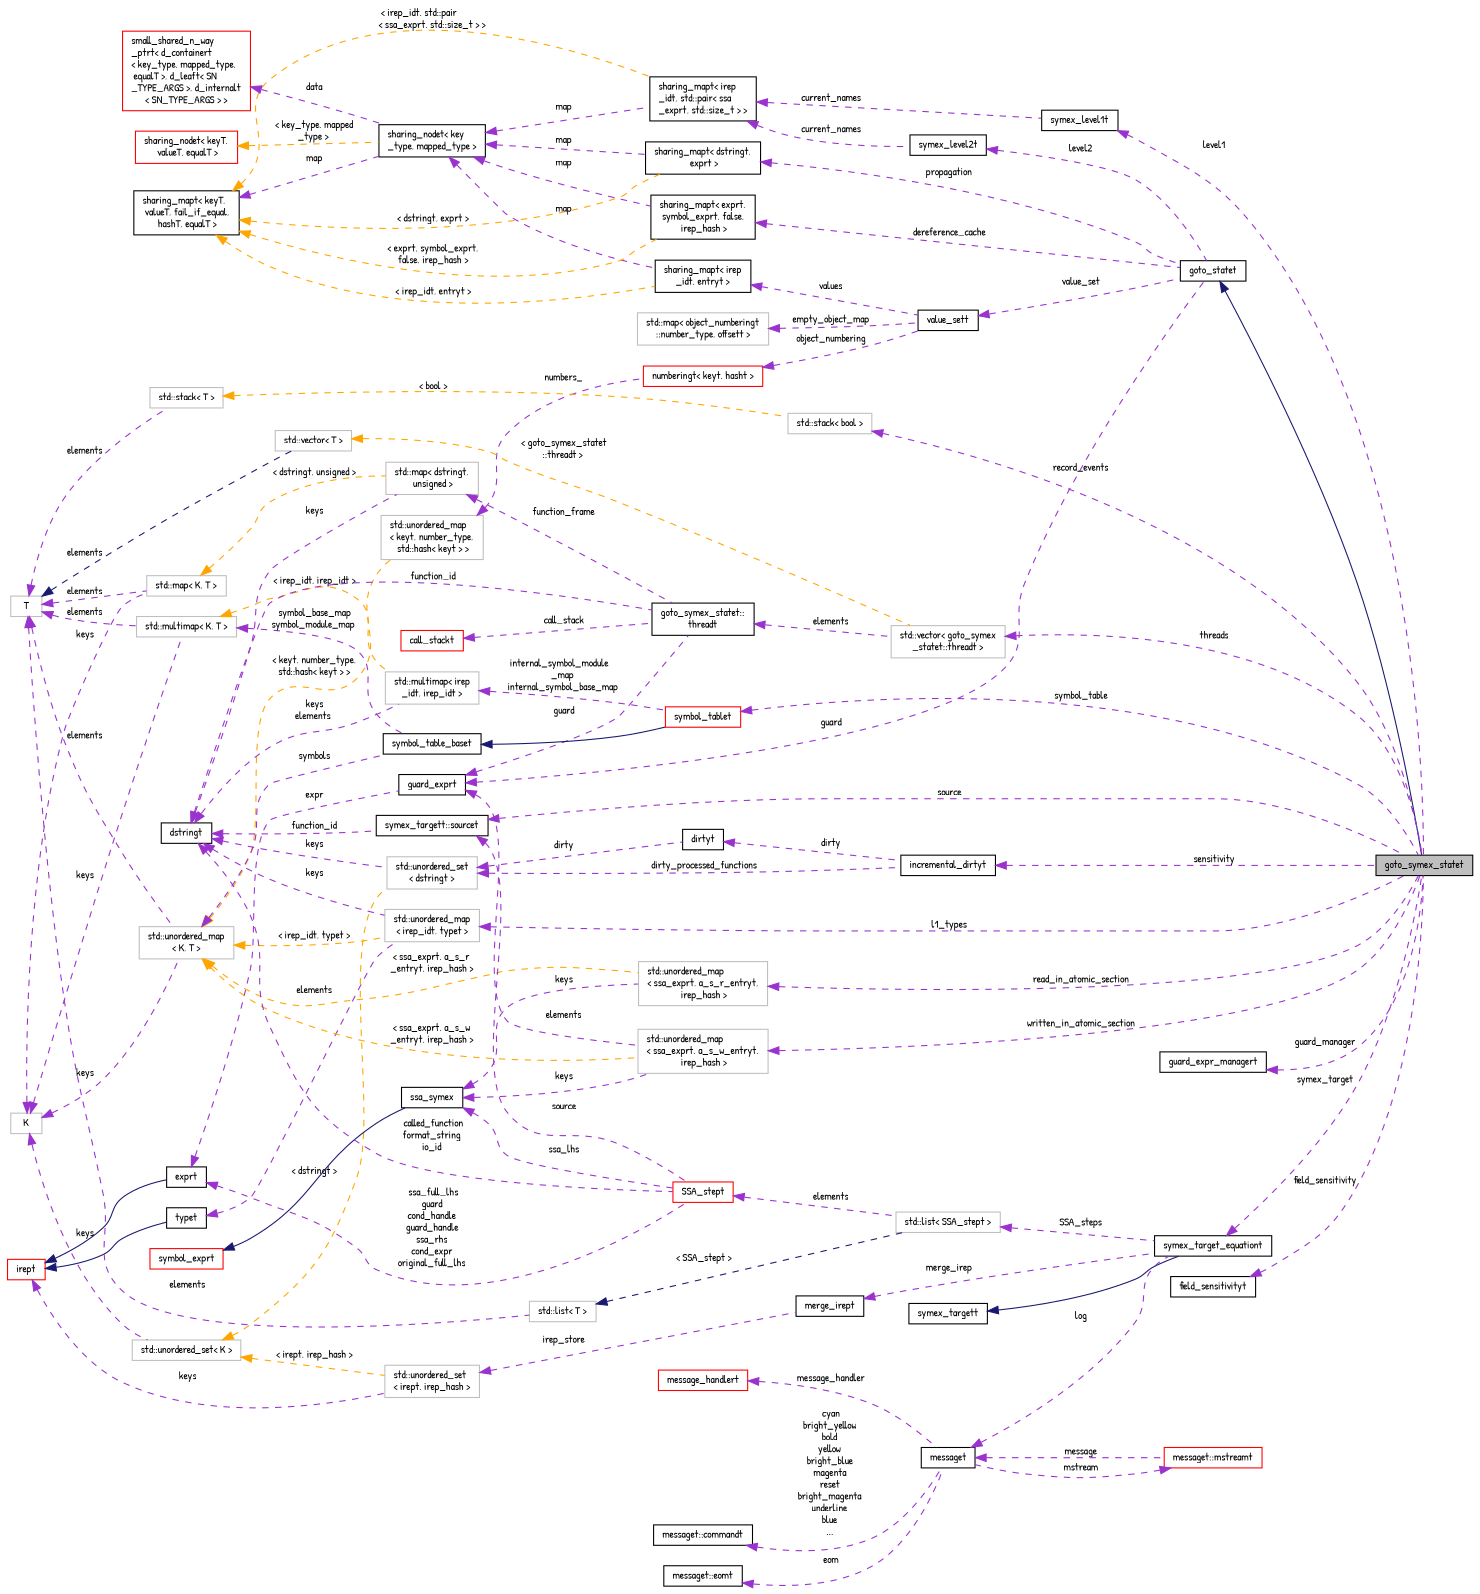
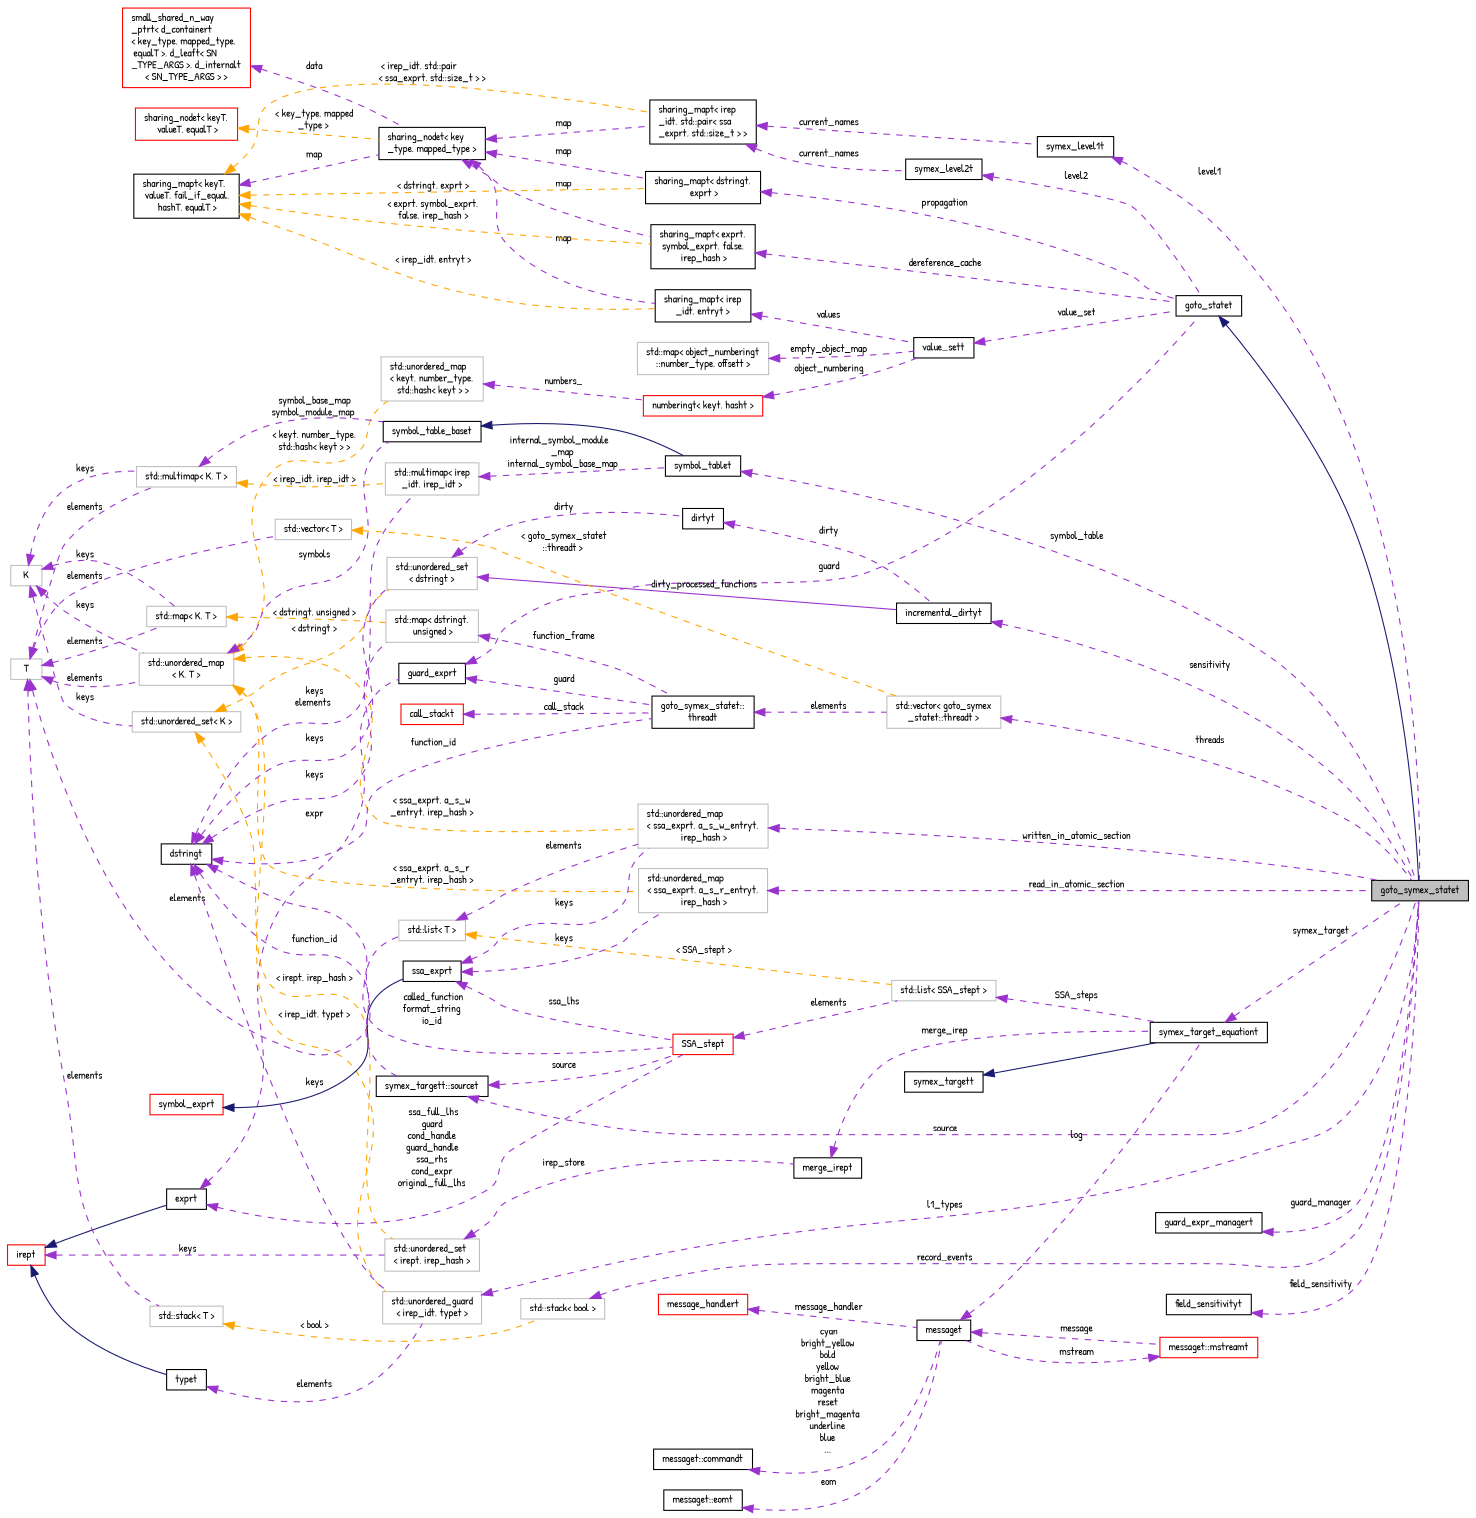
edge "std::vector< T >" -> "T": color midnightblue -> darkorchid3
node "symbol_tablet": color red -> black
edge "incremental_dirtyt" -> "std::unordered_set < dstringt >": style dashed -> solid
node "std::unordered_map < irep_idt, typet >": label "std::unordered_map < irep_idt, typet >" -> "std::unordered_guard < irep_idt, typet >"
edge "std::unordered_map < ssa_exprt, a_s_w_entryt, irep_hash >" -> "guard_exprt": now "std::unordered_map < ssa_exprt, a_s_w_entryt, irep_hash >" -> "std::list< T >"
node "ssa_symex": label "ssa_symex" -> "ssa_exprt"
edge "std::list< SSA_stept >" -> "std::list< T >": color midnightblue -> orange
